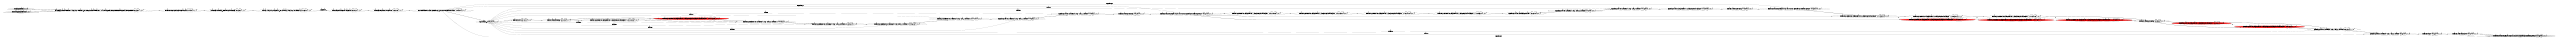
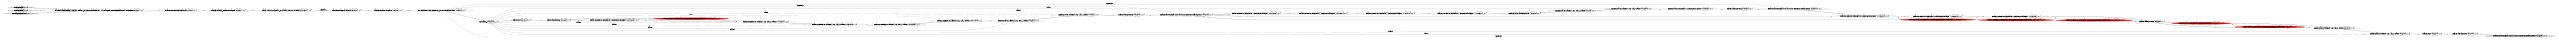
node "testCheckpointBarriers['0', '1', '0']": added
